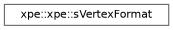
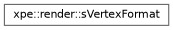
node "xpe::xpe::sVertexFormat": label "xpe::xpe::sVertexFormat" -> "xpe::render::sVertexFormat"
